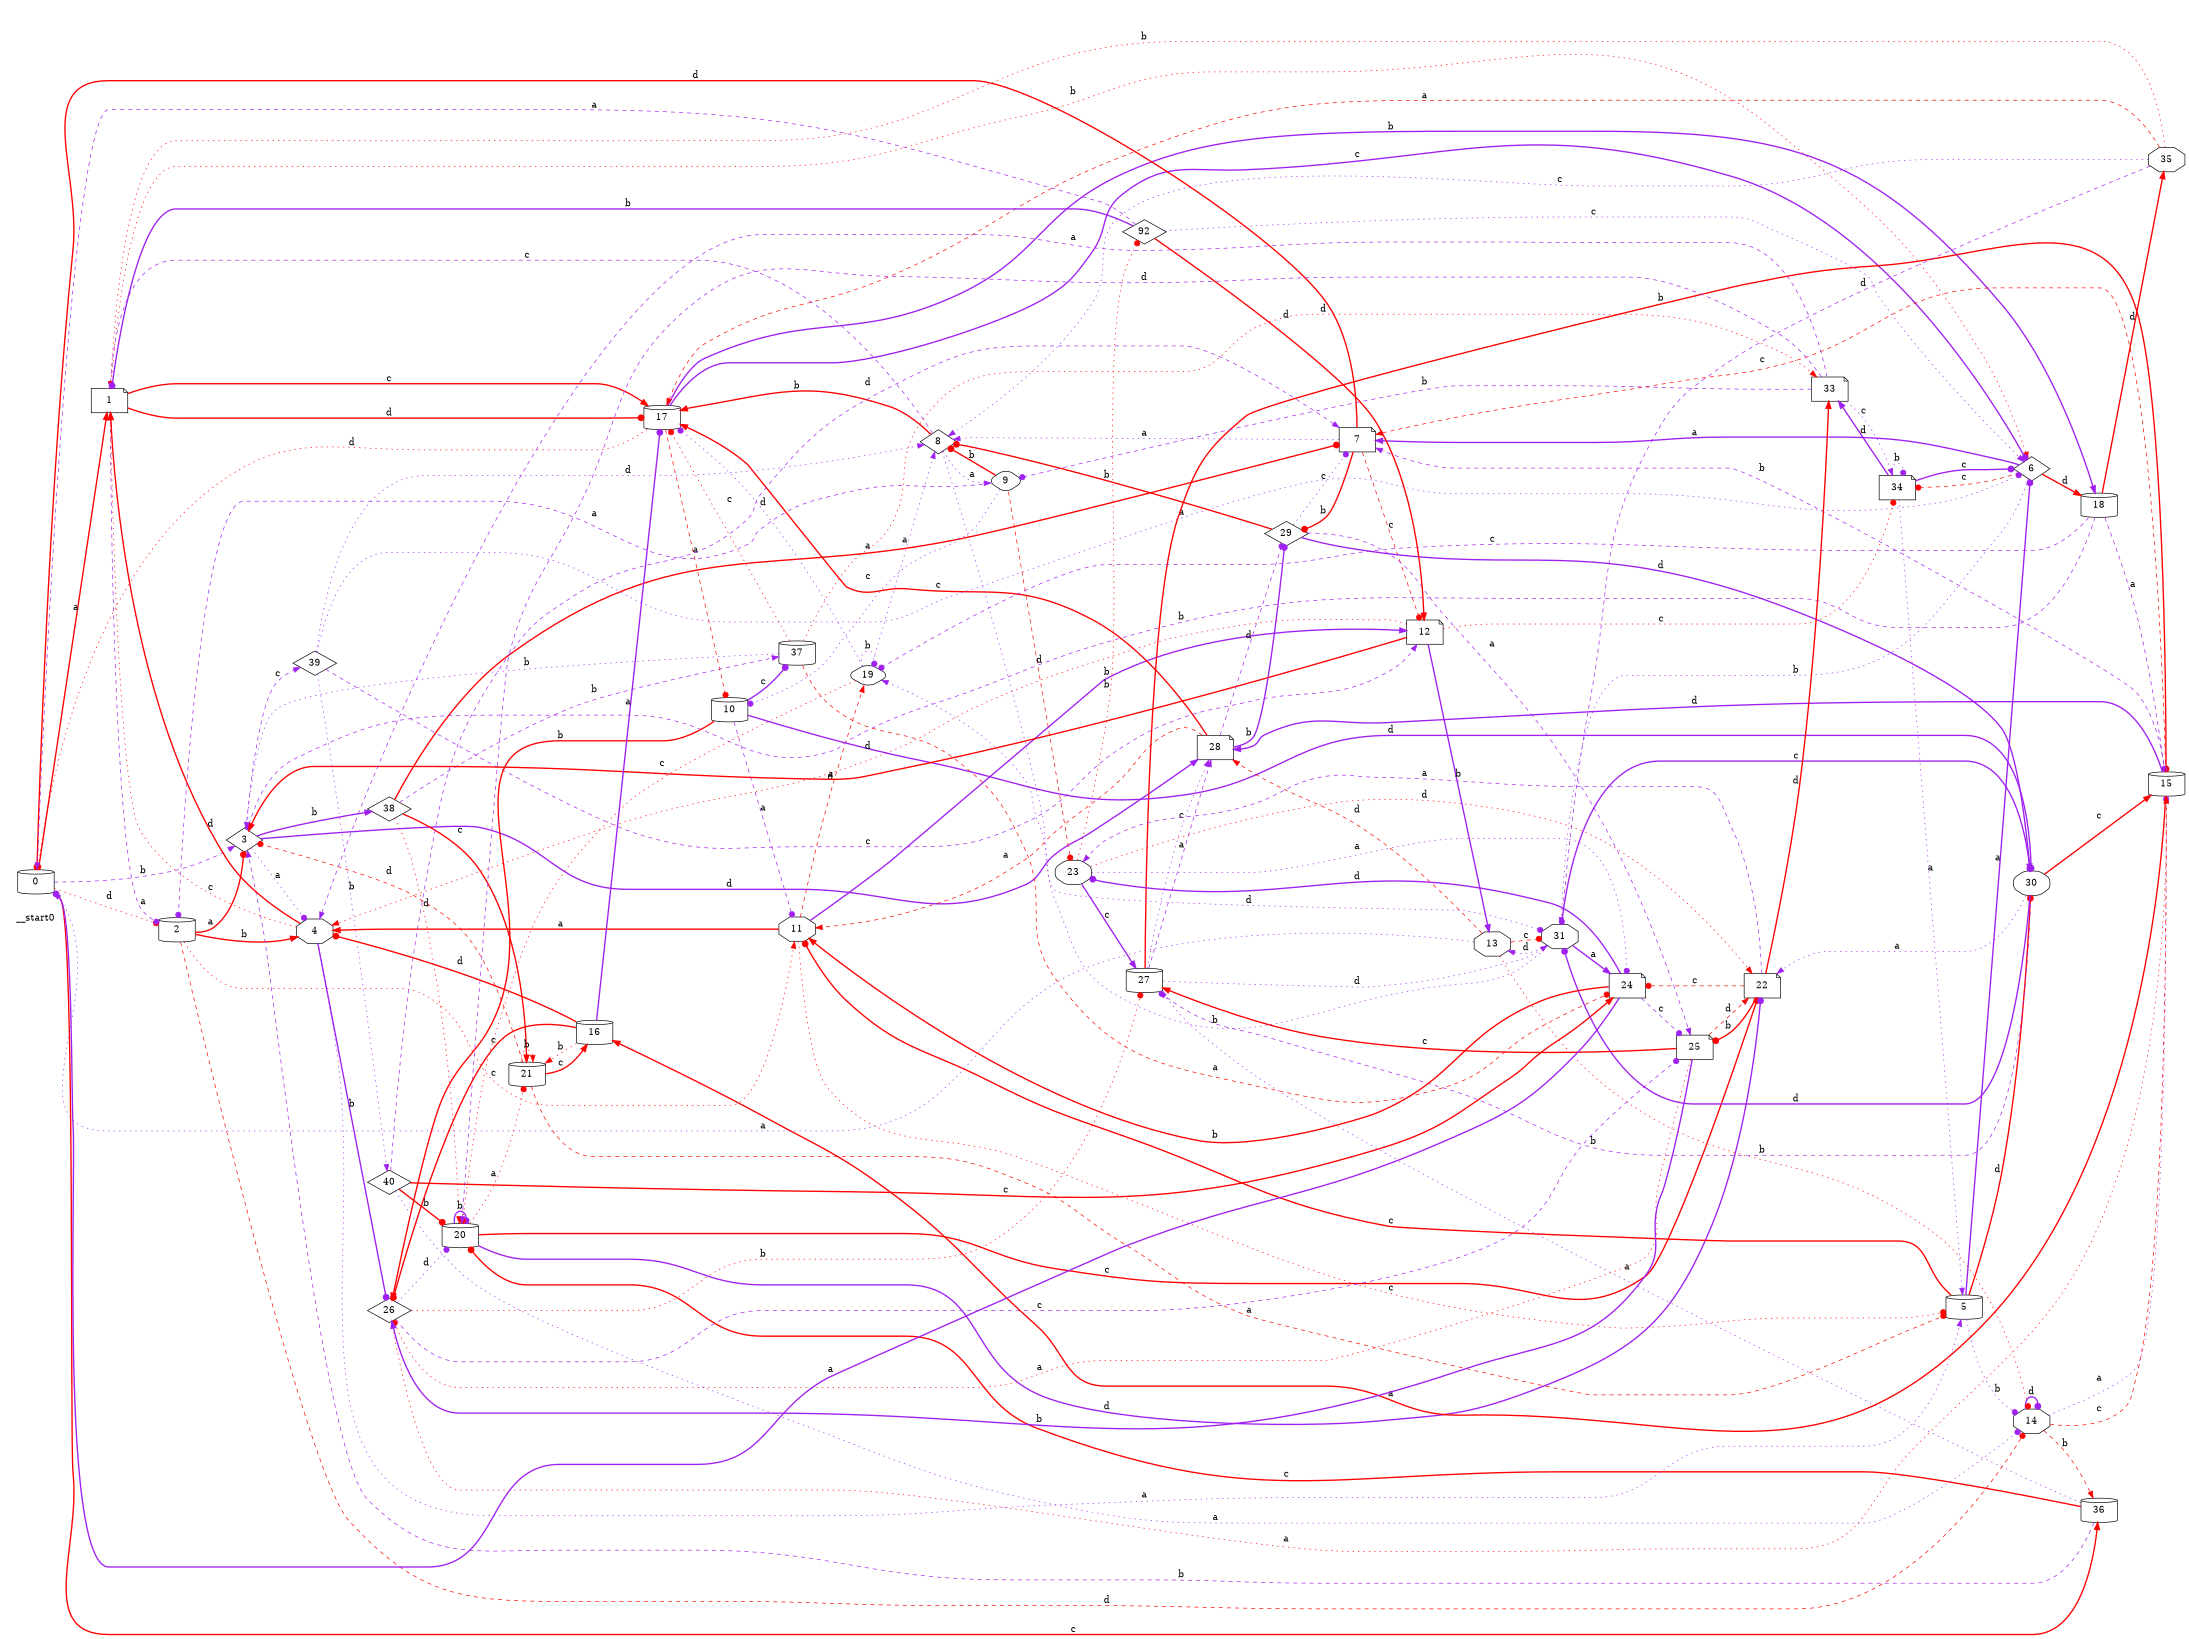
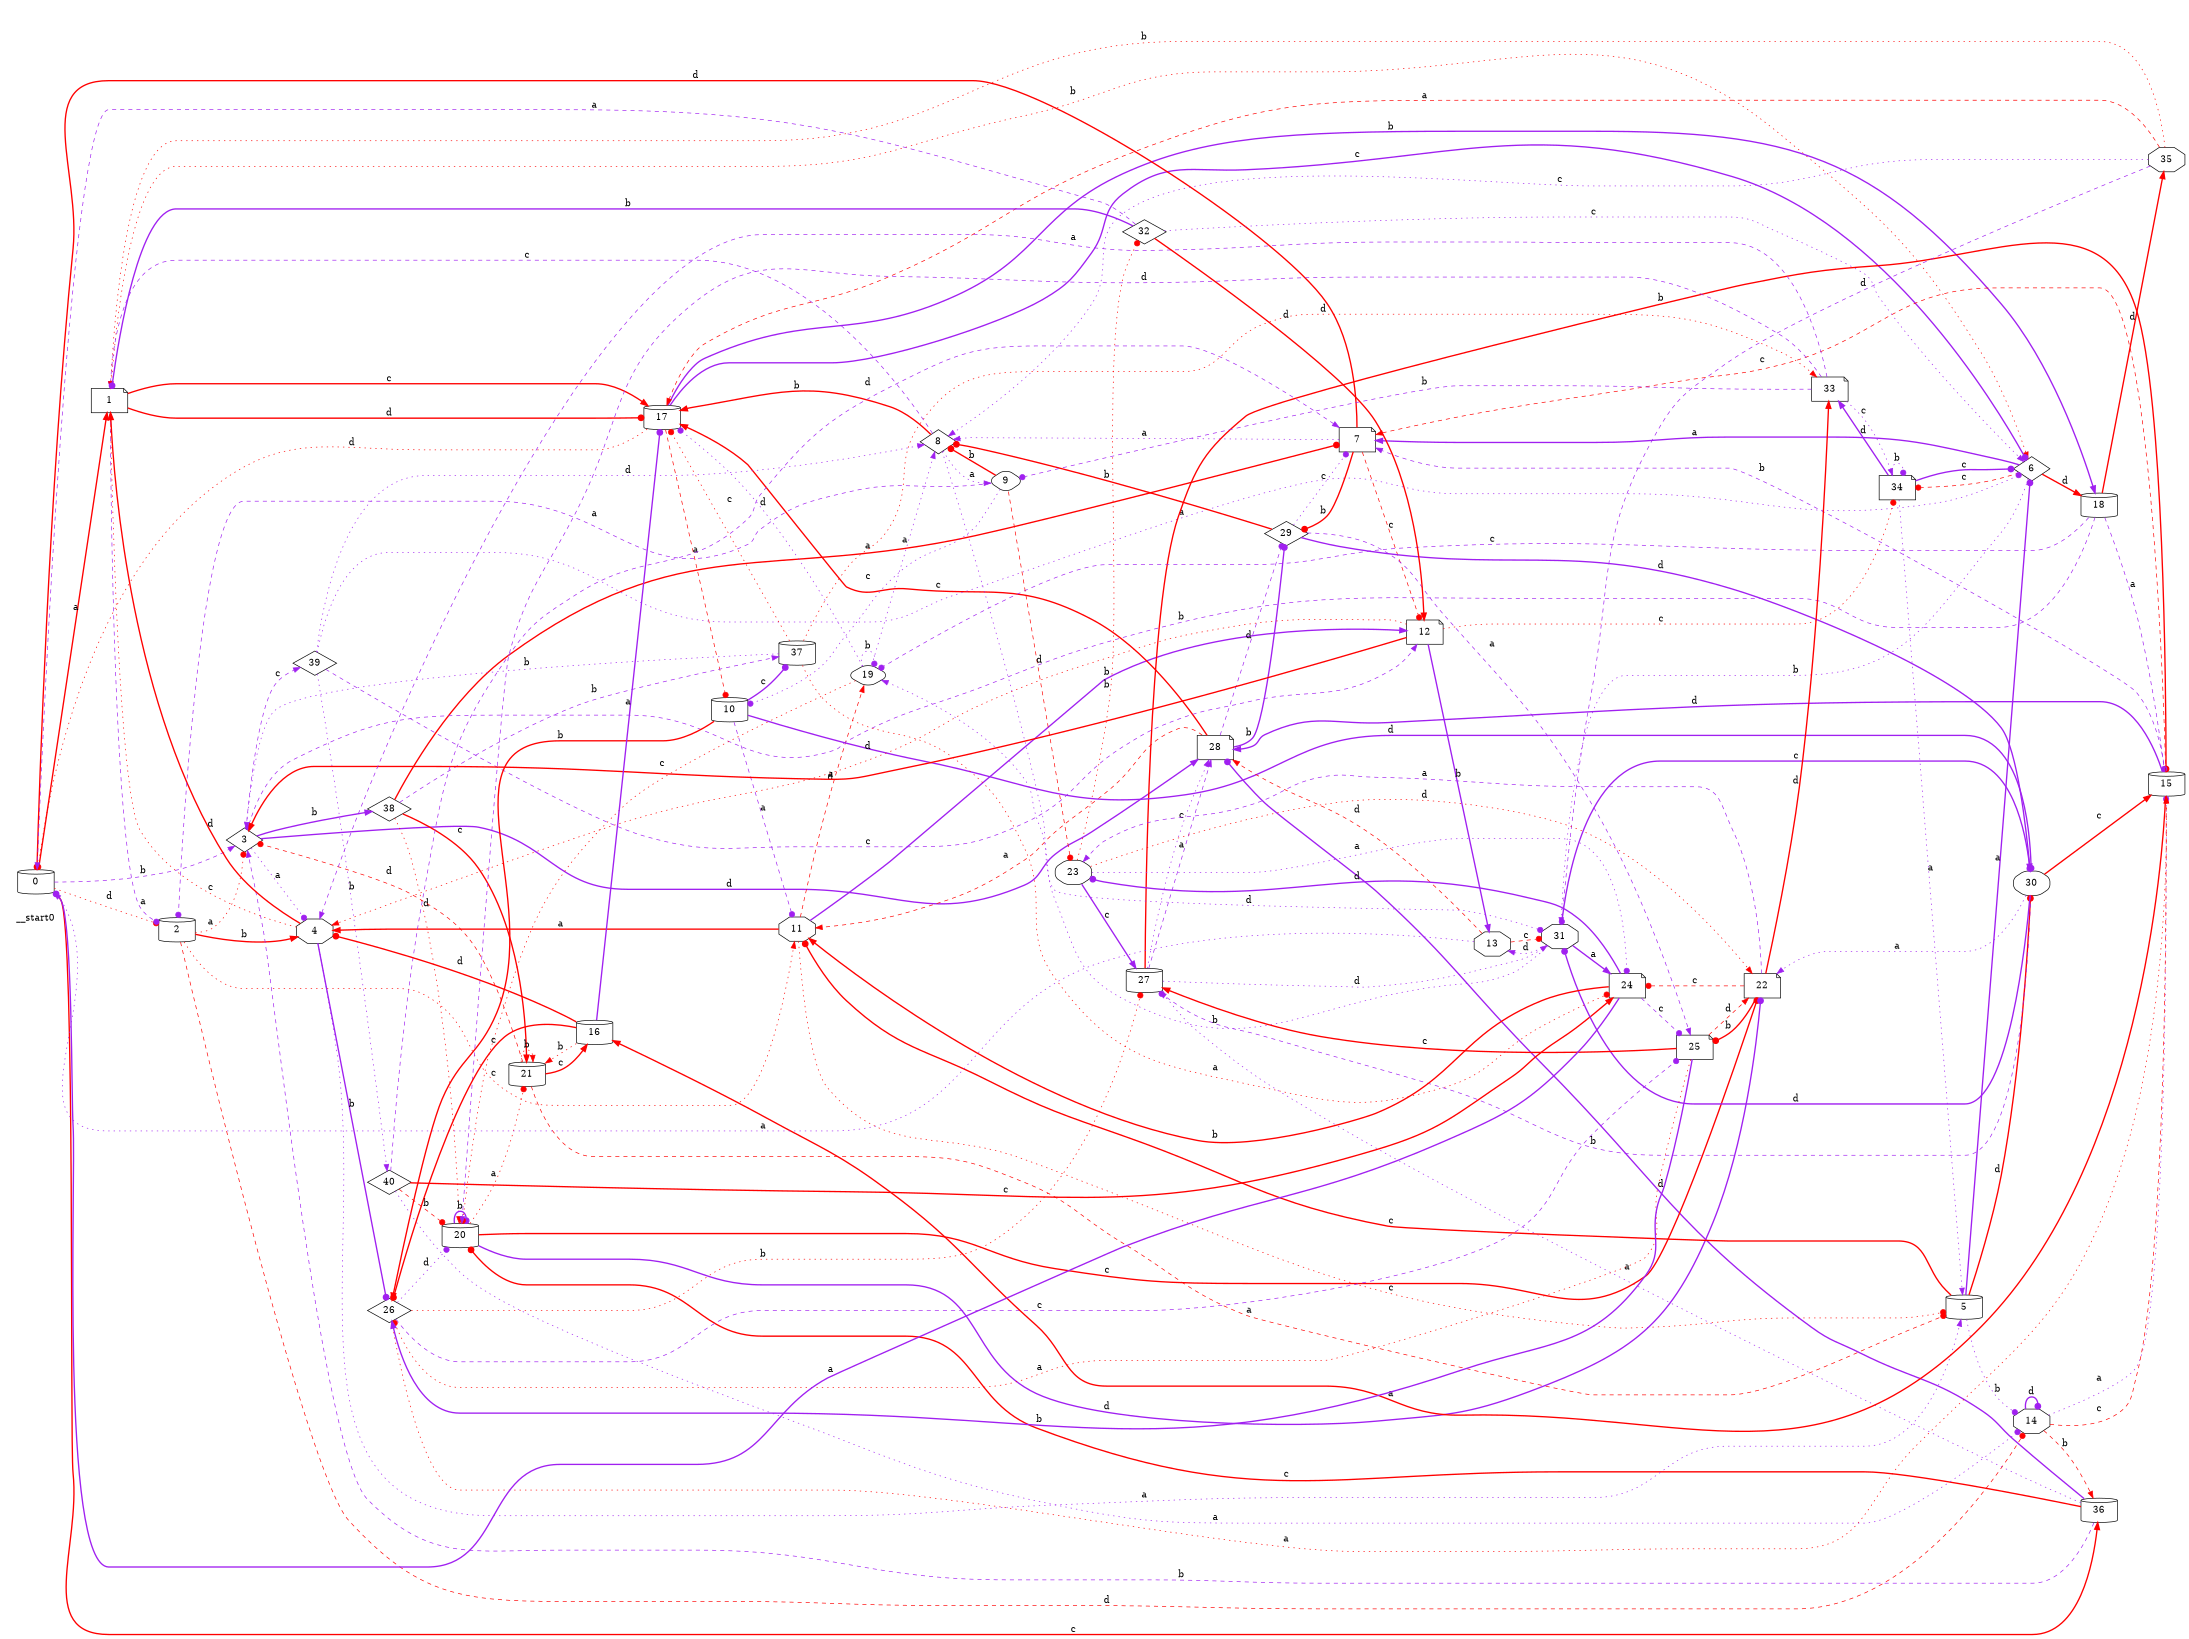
node "92": label "92" -> "32"
edge "2" -> "3": style bold -> dotted
edge "37" -> "24": style dashed -> dotted
edge "36" -> "28": added, label "d"
edge "13" -> "14": removed, label "b"
edge "40" -> "20": style bold -> dashed
